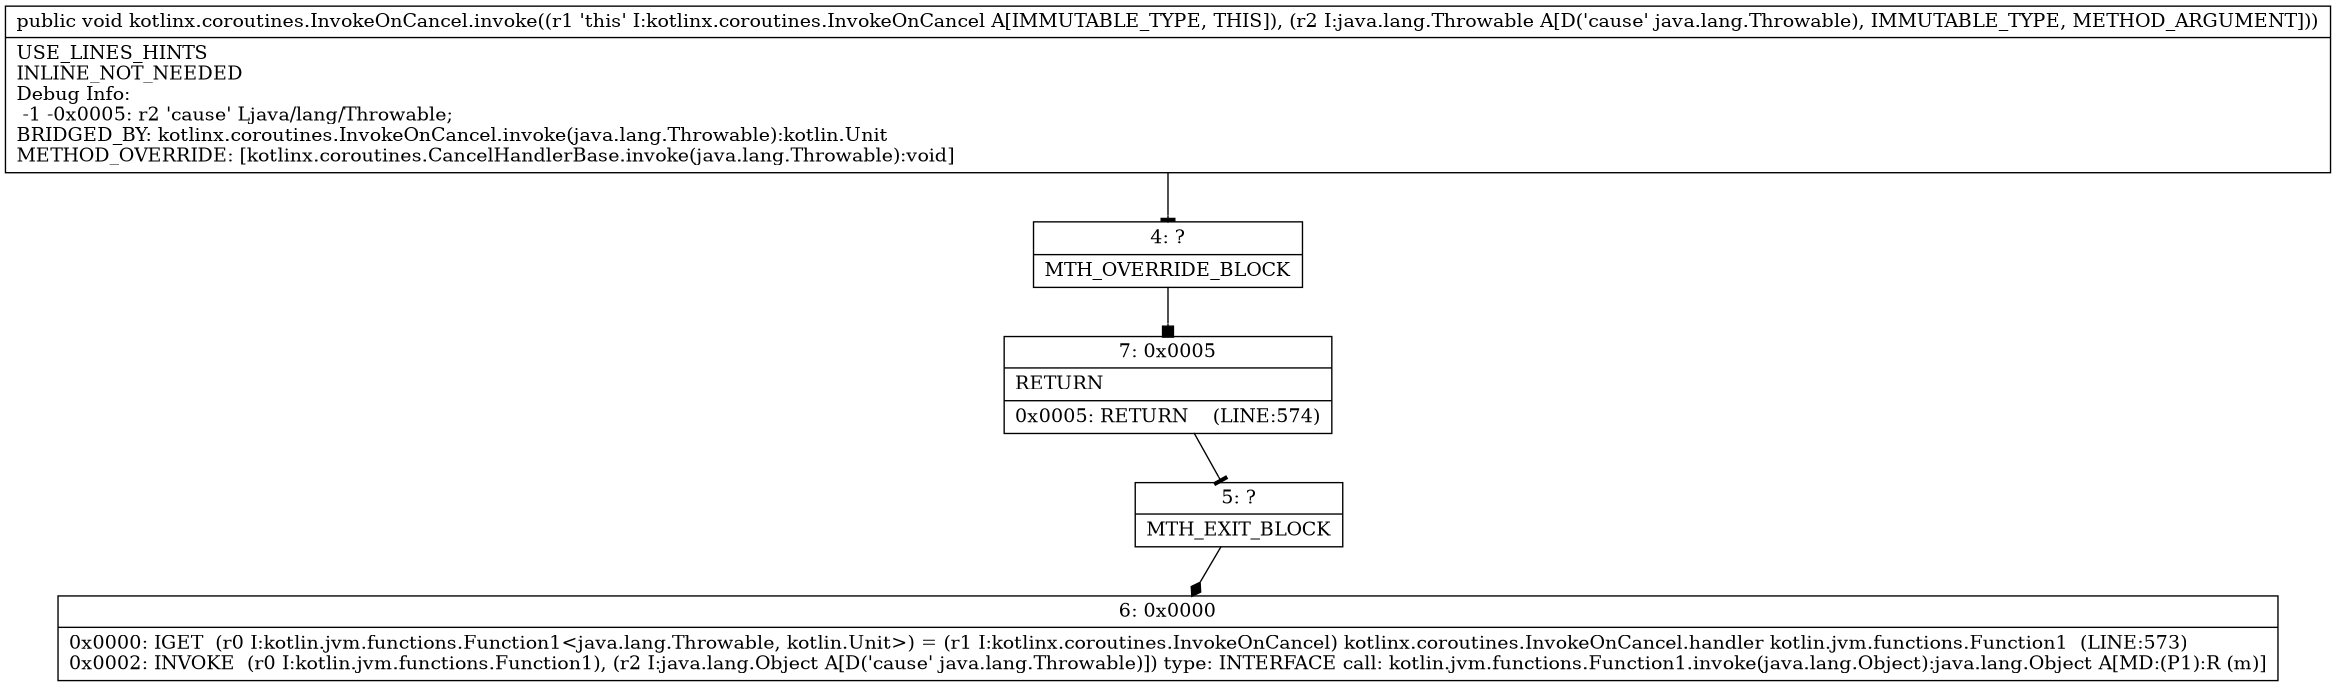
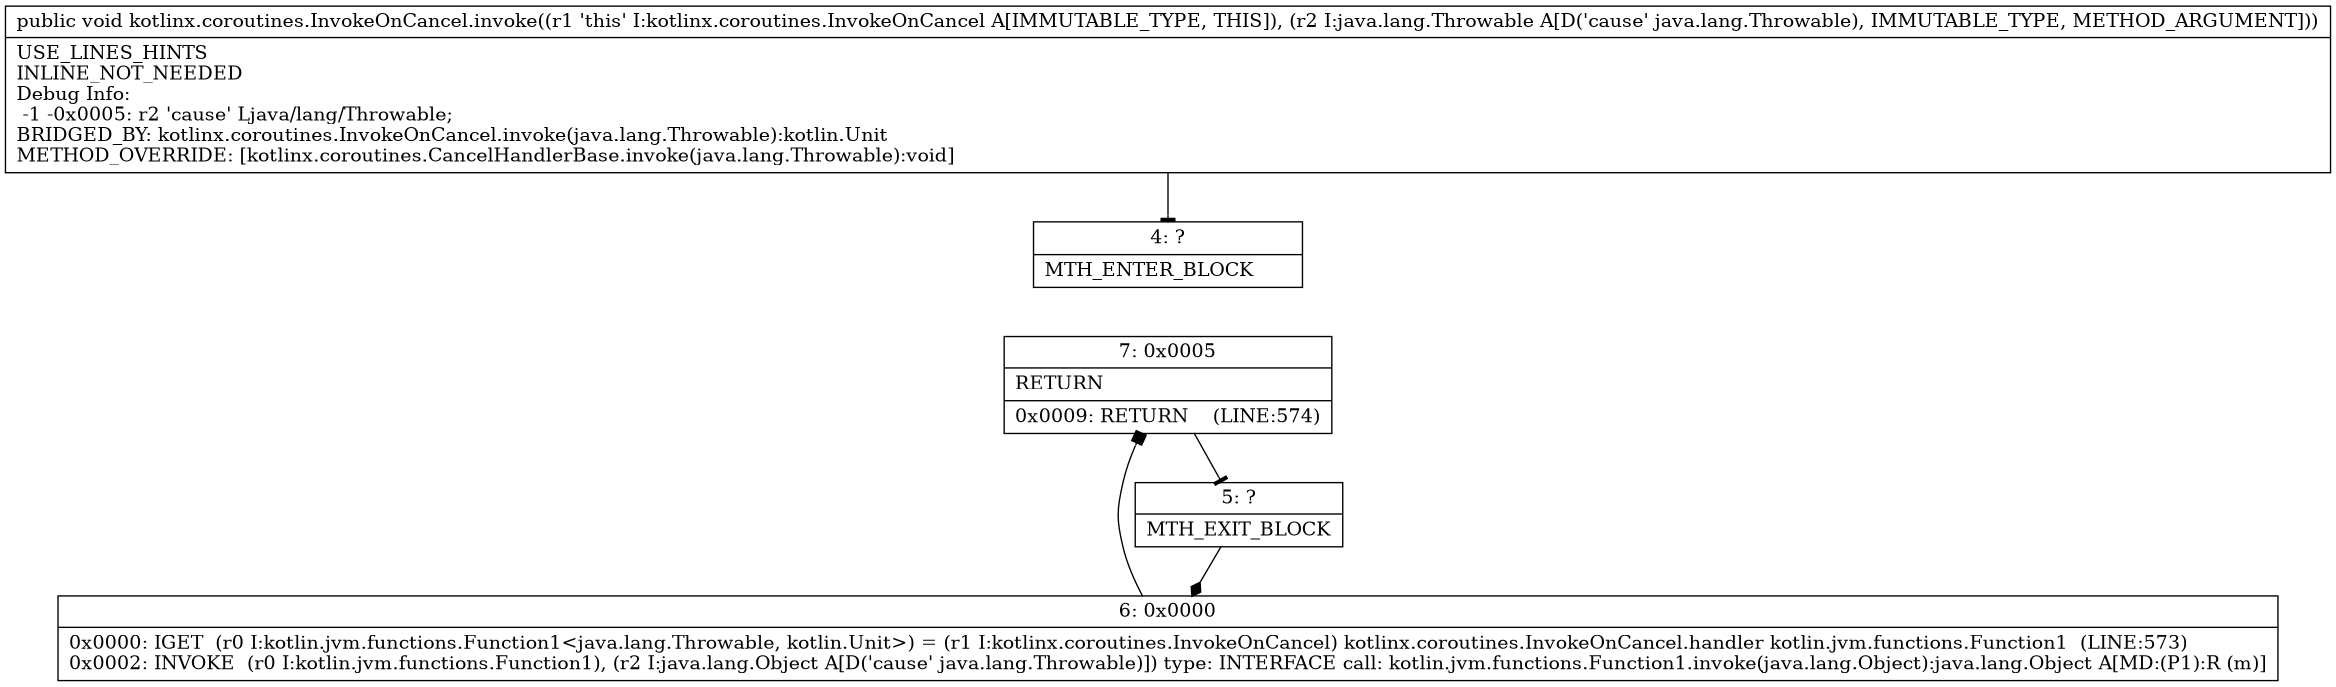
node "4: ?": text "MTH_OVERRIDE_BLOCK" -> "MTH_ENTER_BLOCK"
edge "4: ?" -> "7: 0x0005": now "6: 0x0000" -> "7: 0x0005"
node "7: 0x0005": text "0x0005: RETURN    (LINE:574)" -> "0x0009: RETURN    (LINE:574)"
